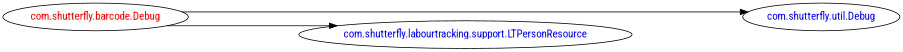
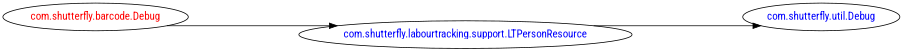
edge "com.shutterfly.barcode.Debug" -> "com.shutterfly.util.Debug": now "com.shutterfly.labourtracking.support.LTPersonResource" -> "com.shutterfly.util.Debug"
